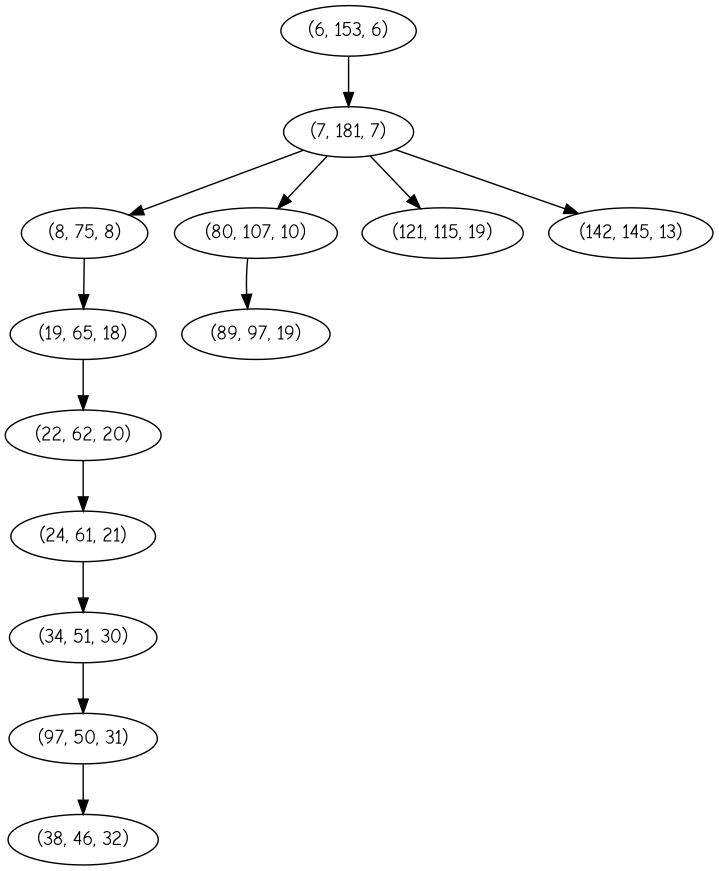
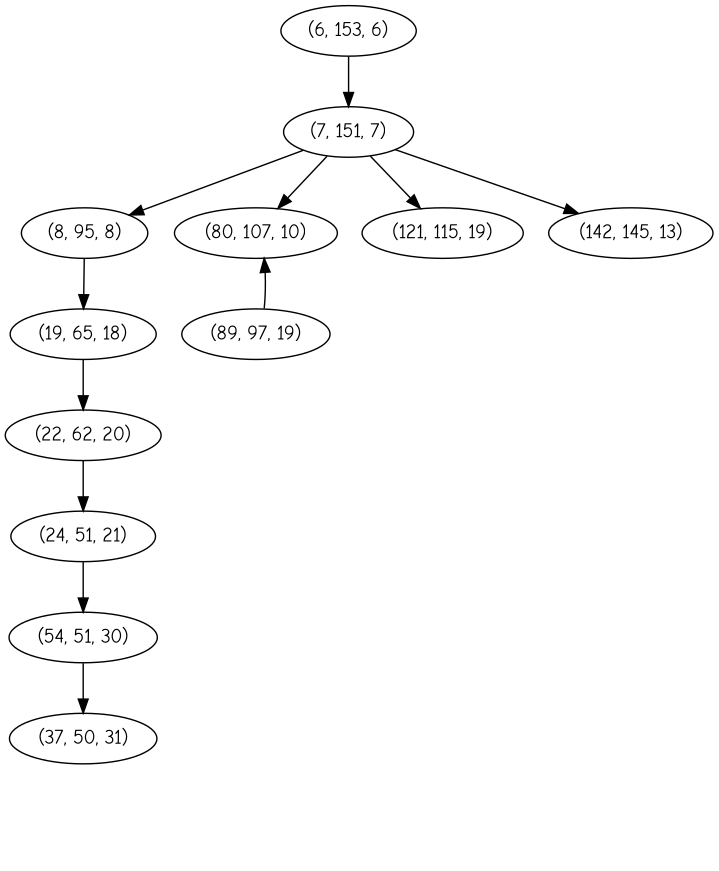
node "(7, 181, 7)": label "(7, 181, 7)" -> "(7, 151, 7)"
node "(8, 75, 8)": label "(8, 75, 8)" -> "(8, 95, 8)"
edge "(80, 107, 10)" -> "(89, 97, 19)": reversed
node "(24, 61, 21)": label "(24, 61, 21)" -> "(24, 51, 21)"
node "(34, 51, 30)": label "(34, 51, 30)" -> "(54, 51, 30)"
node "(97, 50, 31)": label "(97, 50, 31)" -> "(37, 50, 31)"
node "(38, 46, 32)": removed
